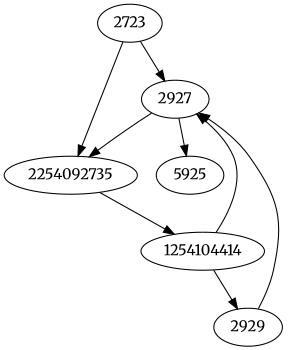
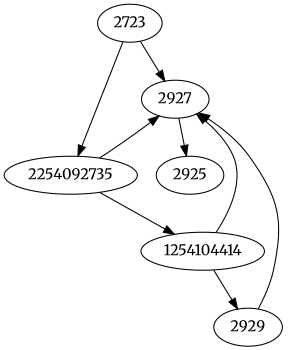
edge "2927" -> "2254092735": reversed
node "5925": label "5925" -> "2925"
